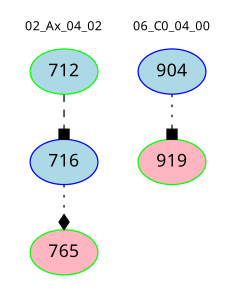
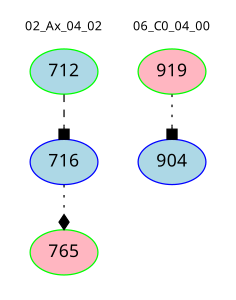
edge "904" -> "919": reversed
